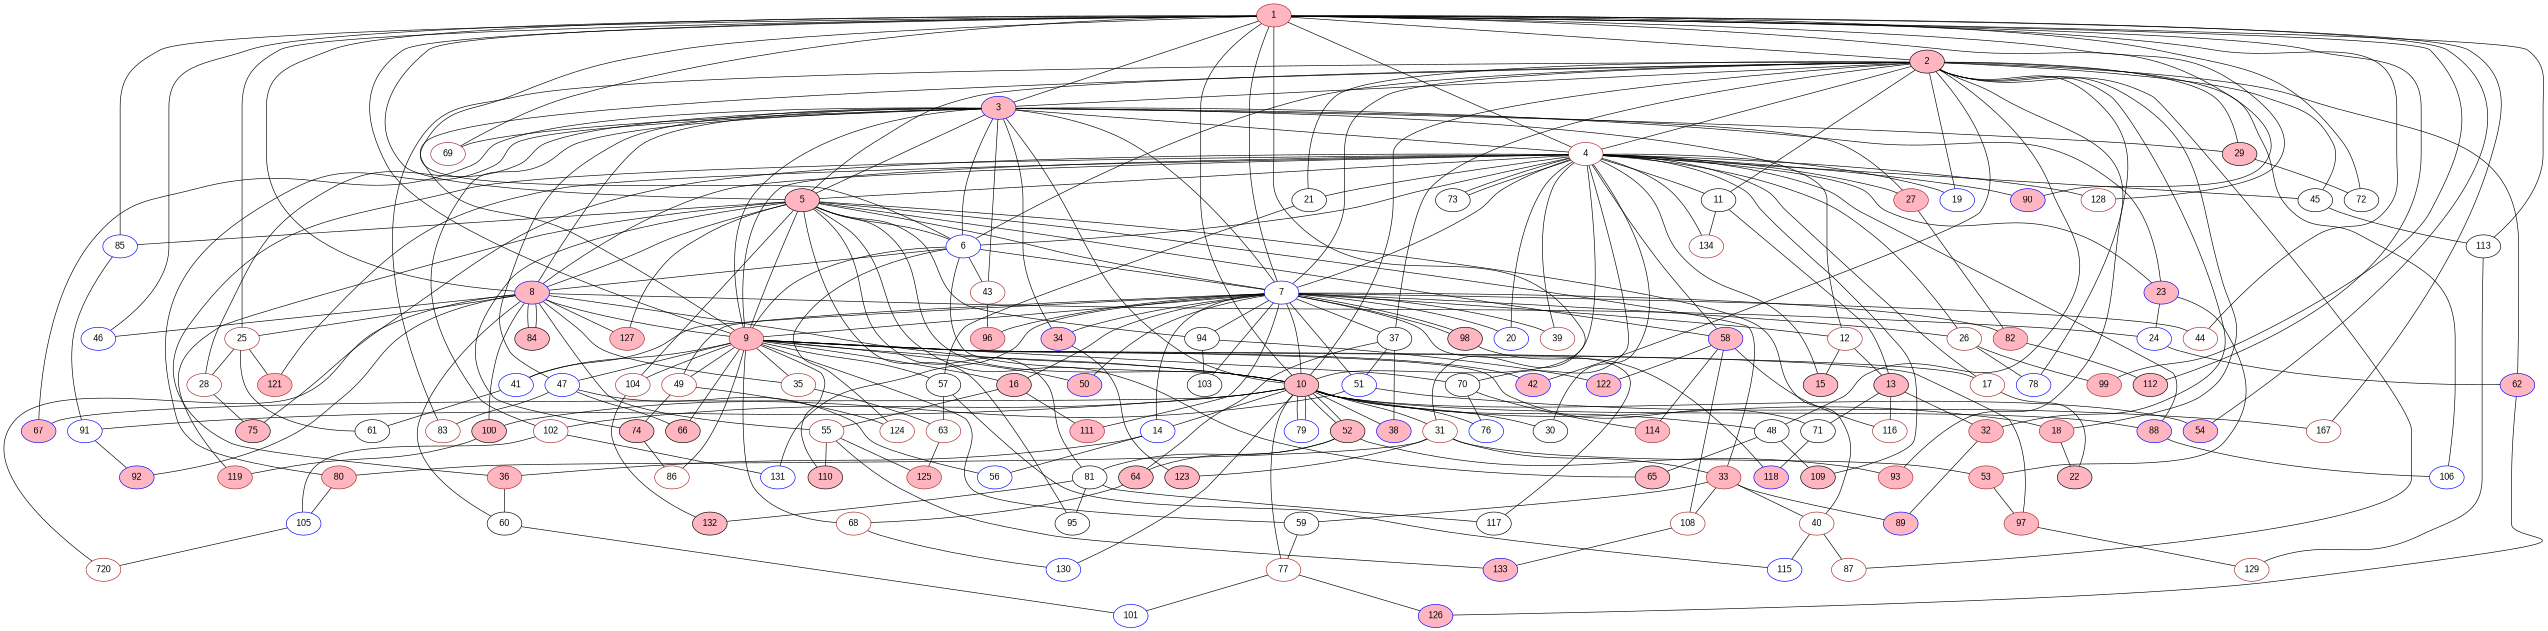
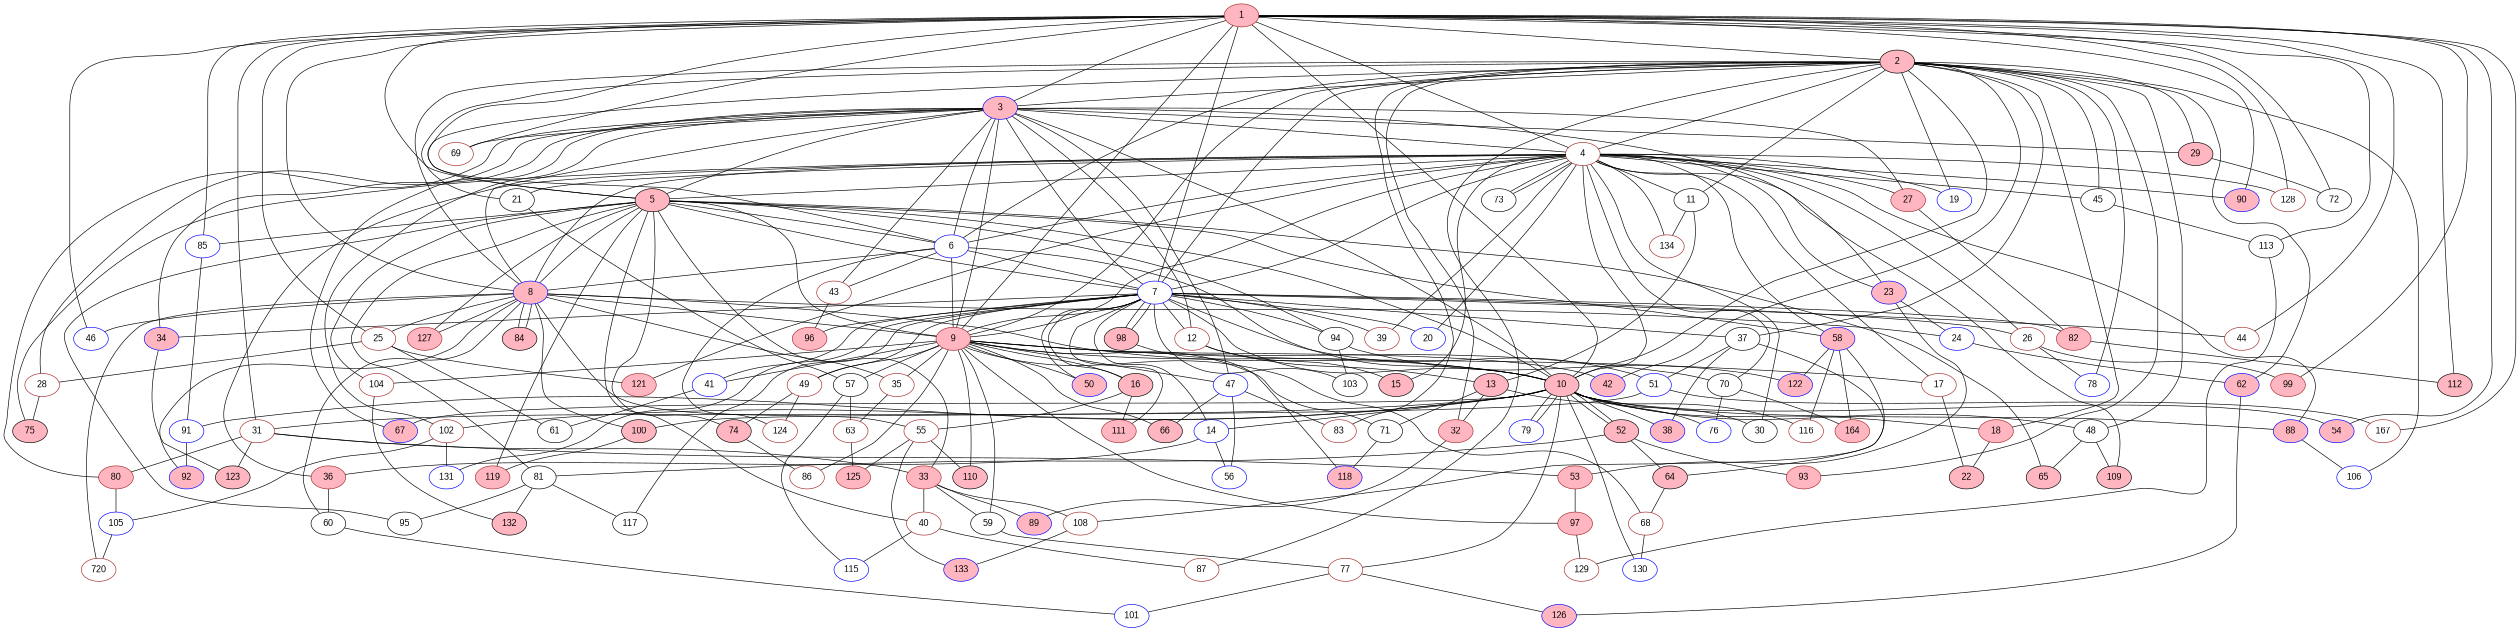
edge "2" -- "8": added
node "114": label "114" -> "164"
